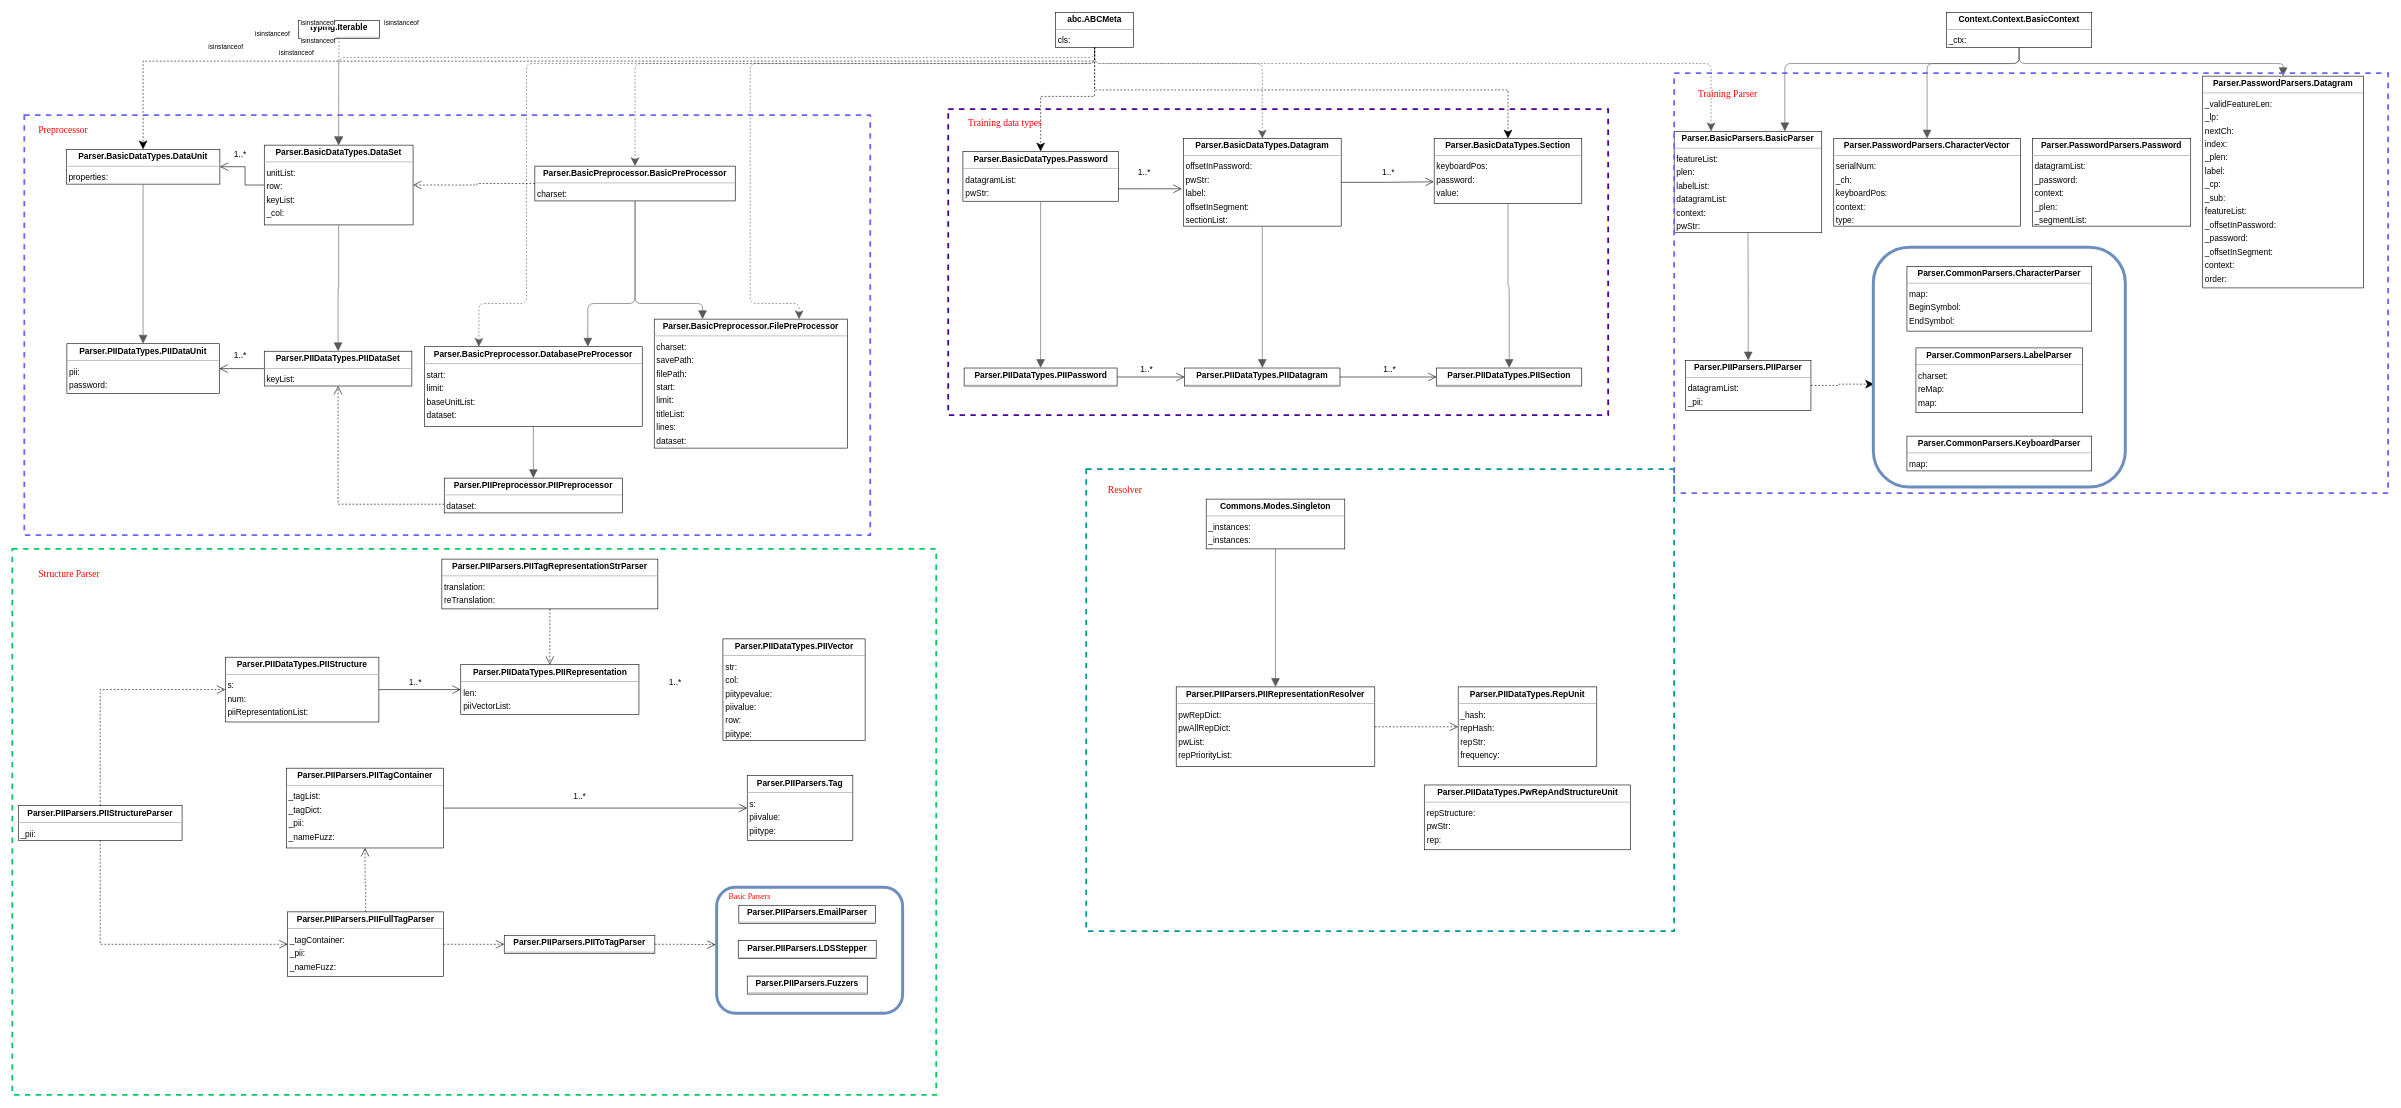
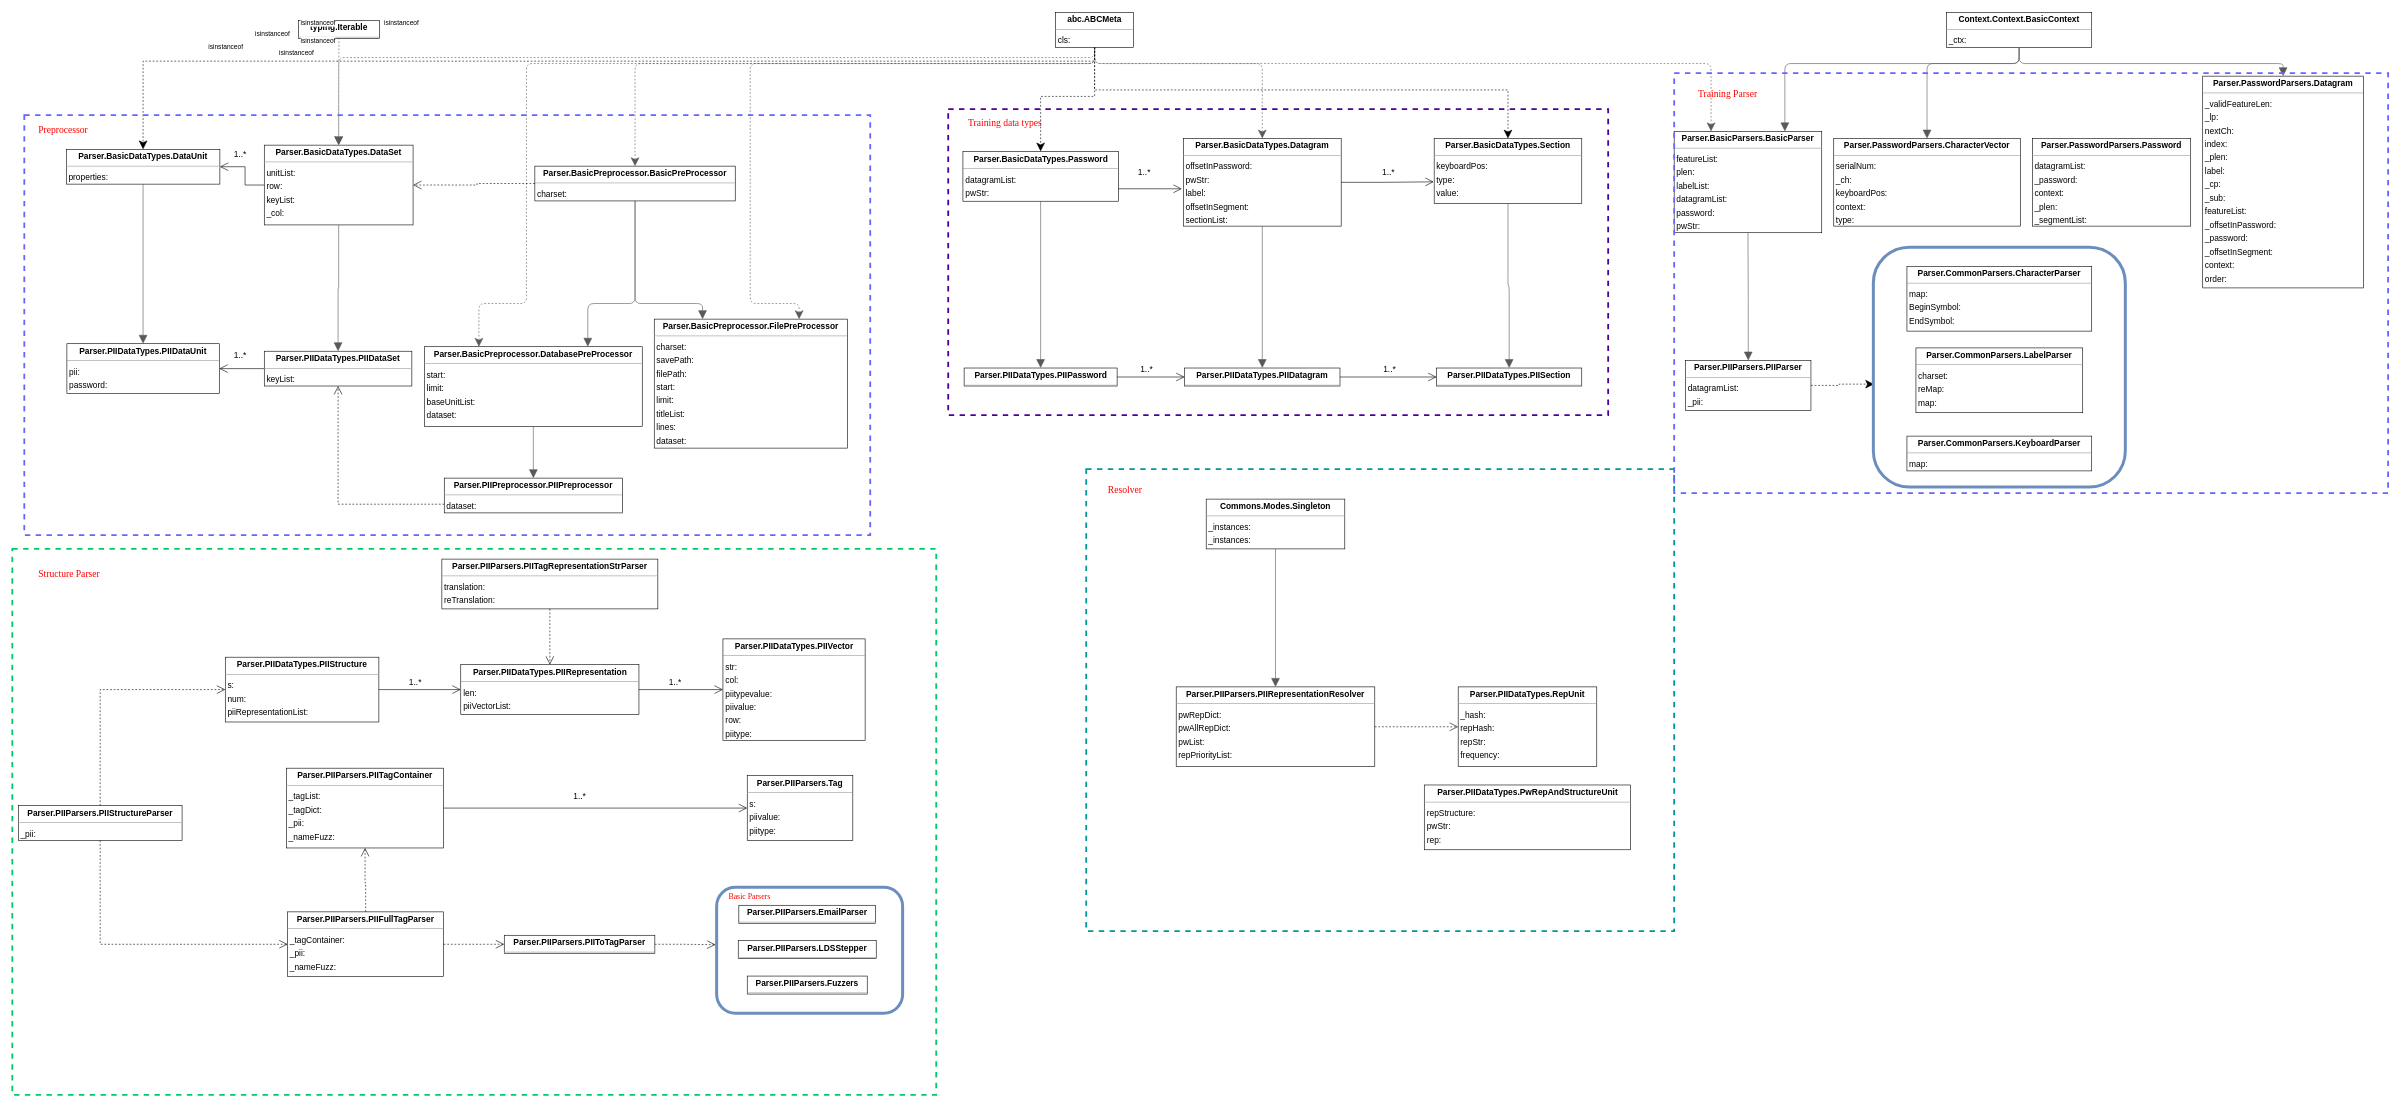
node "Parser.BasicDataTypes.Section keyboardPos: password: value:": label "Parser.BasicDataTypes.Section keyboardPos: password: value:" -> "Parser.BasicDataTypes.Section keyboardPos: type: value:"
node "Parser.BasicParsers.BasicParser featureList: plen: labelList: datagramList: context: pwStr:": label "Parser.BasicParsers.BasicParser featureList: plen: labelList: datagramList: context: pwStr:" -> "Parser.BasicParsers.BasicParser featureList: plen: labelList: datagramList: password: pwStr:"
edge "Parser.PIIDataTypes.PIIRepresentation len: piiVectorList:" -> "Parser.PIIDataTypes.PIIVector str: col: piitypevalue: piivalue: row: piitype:": added
